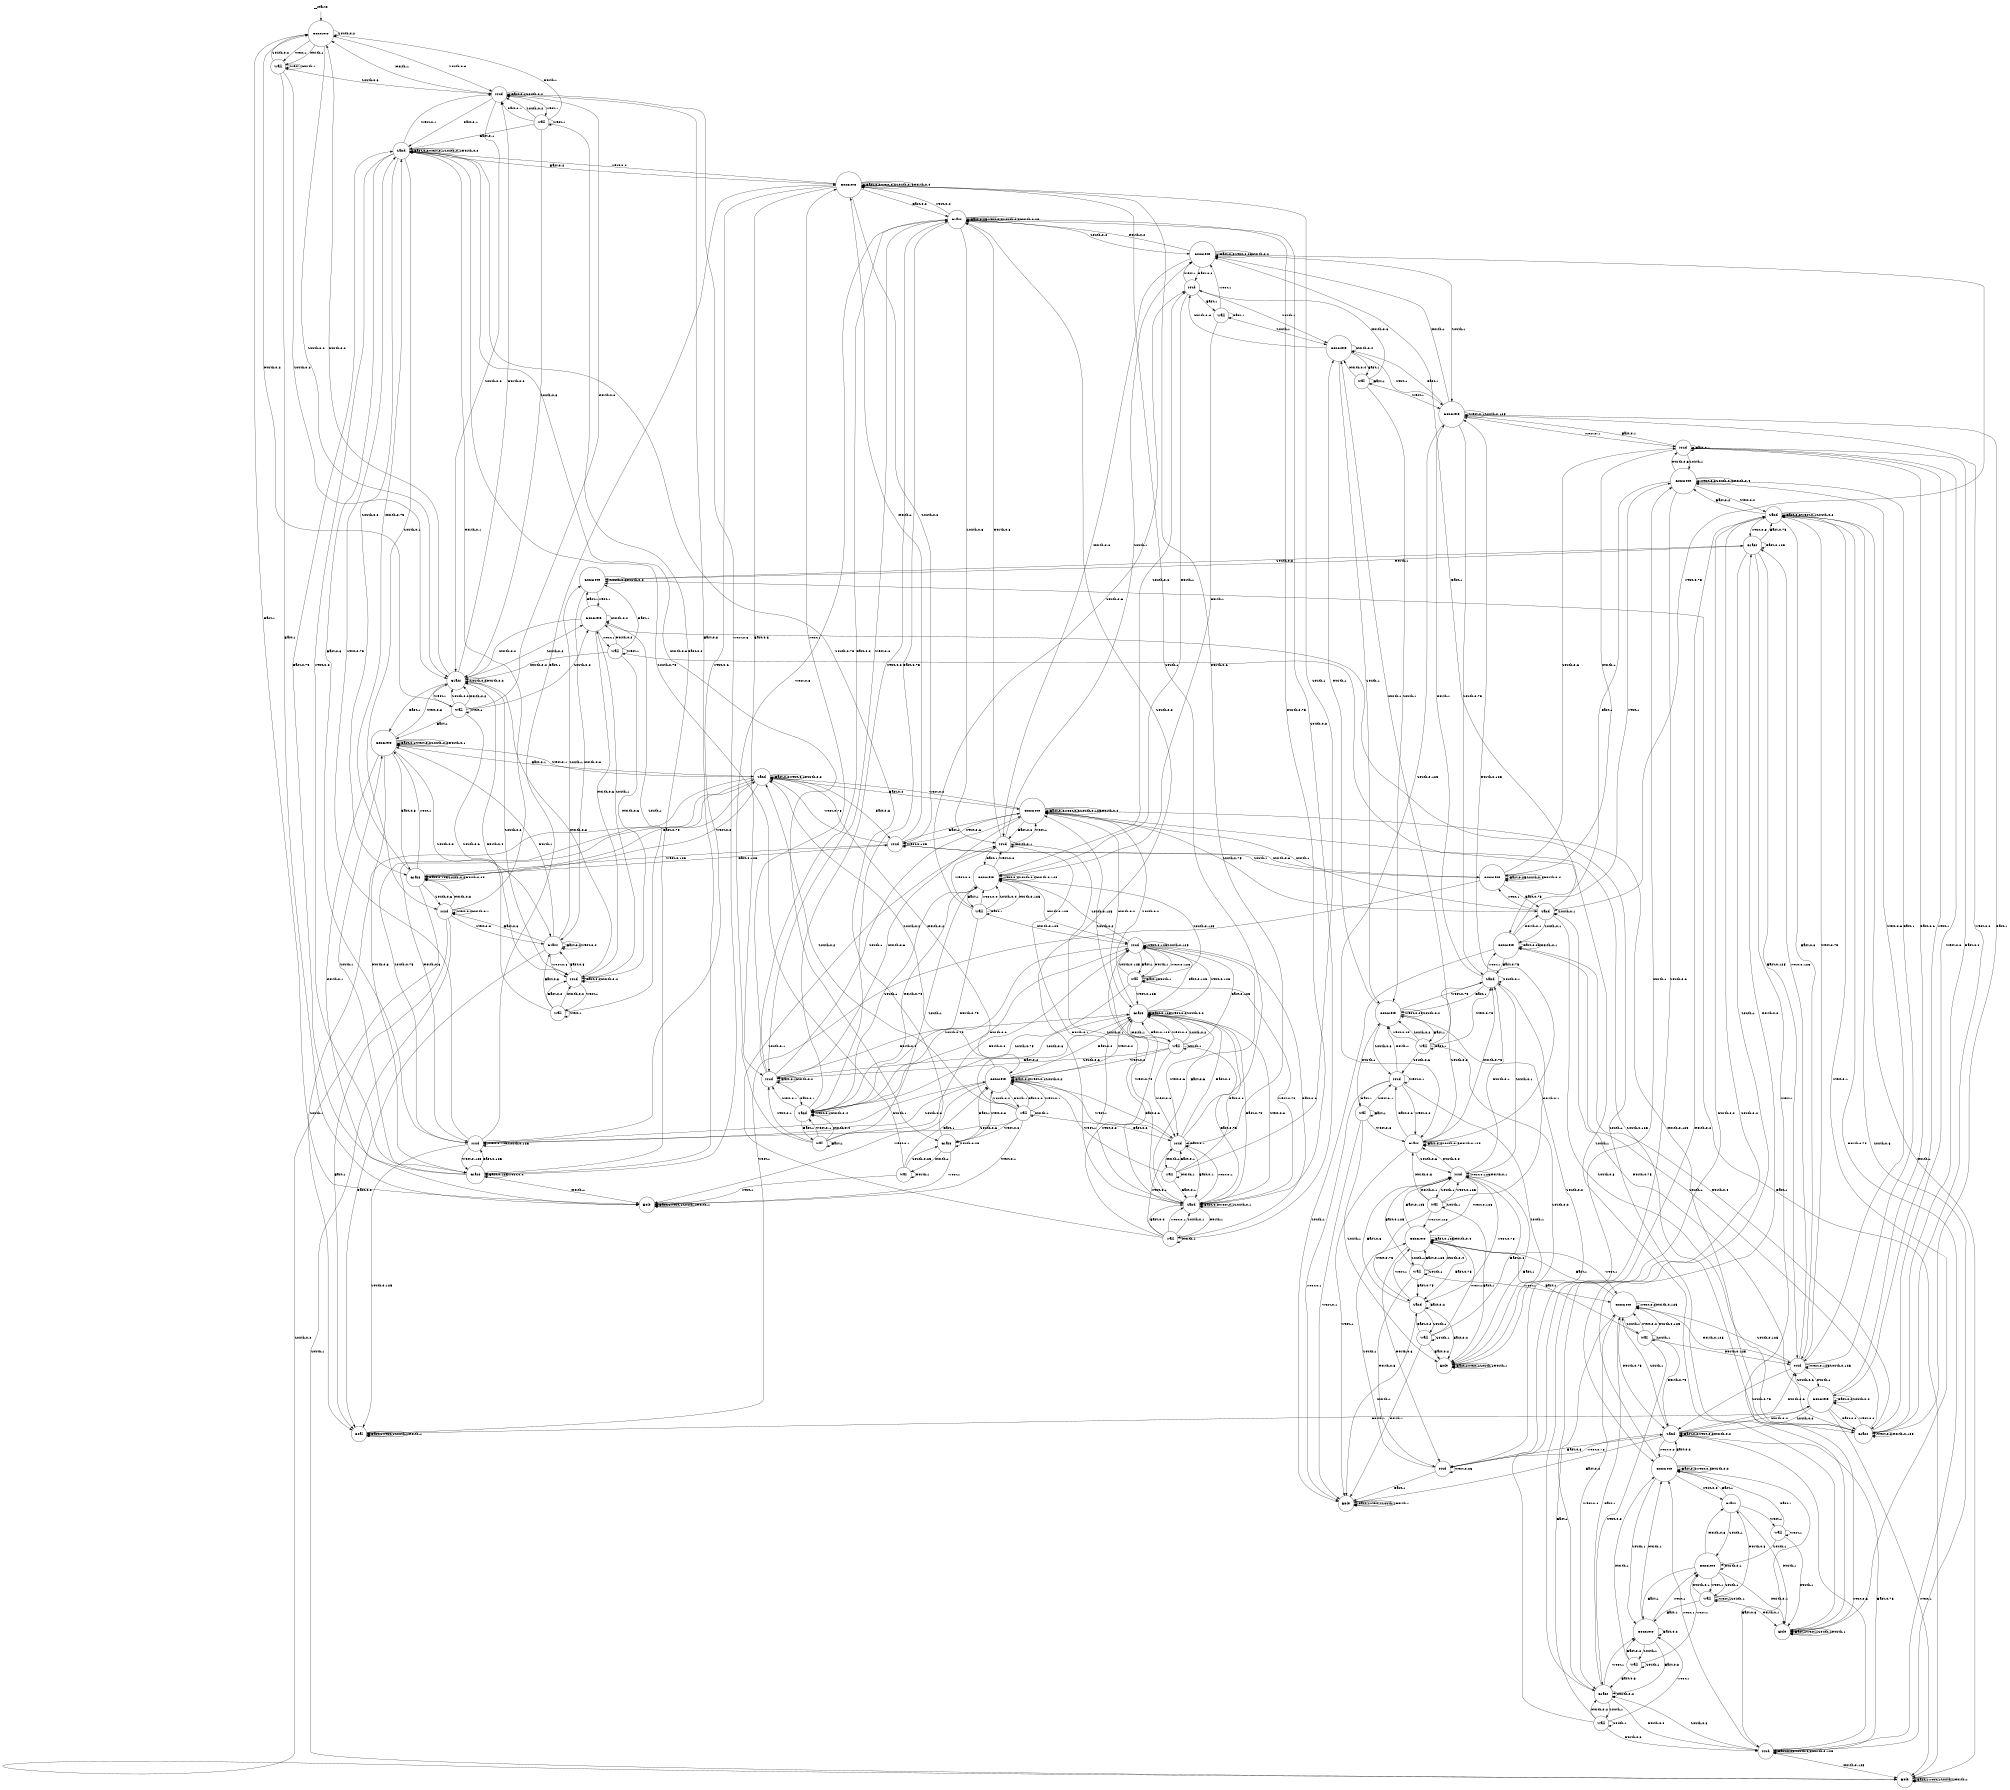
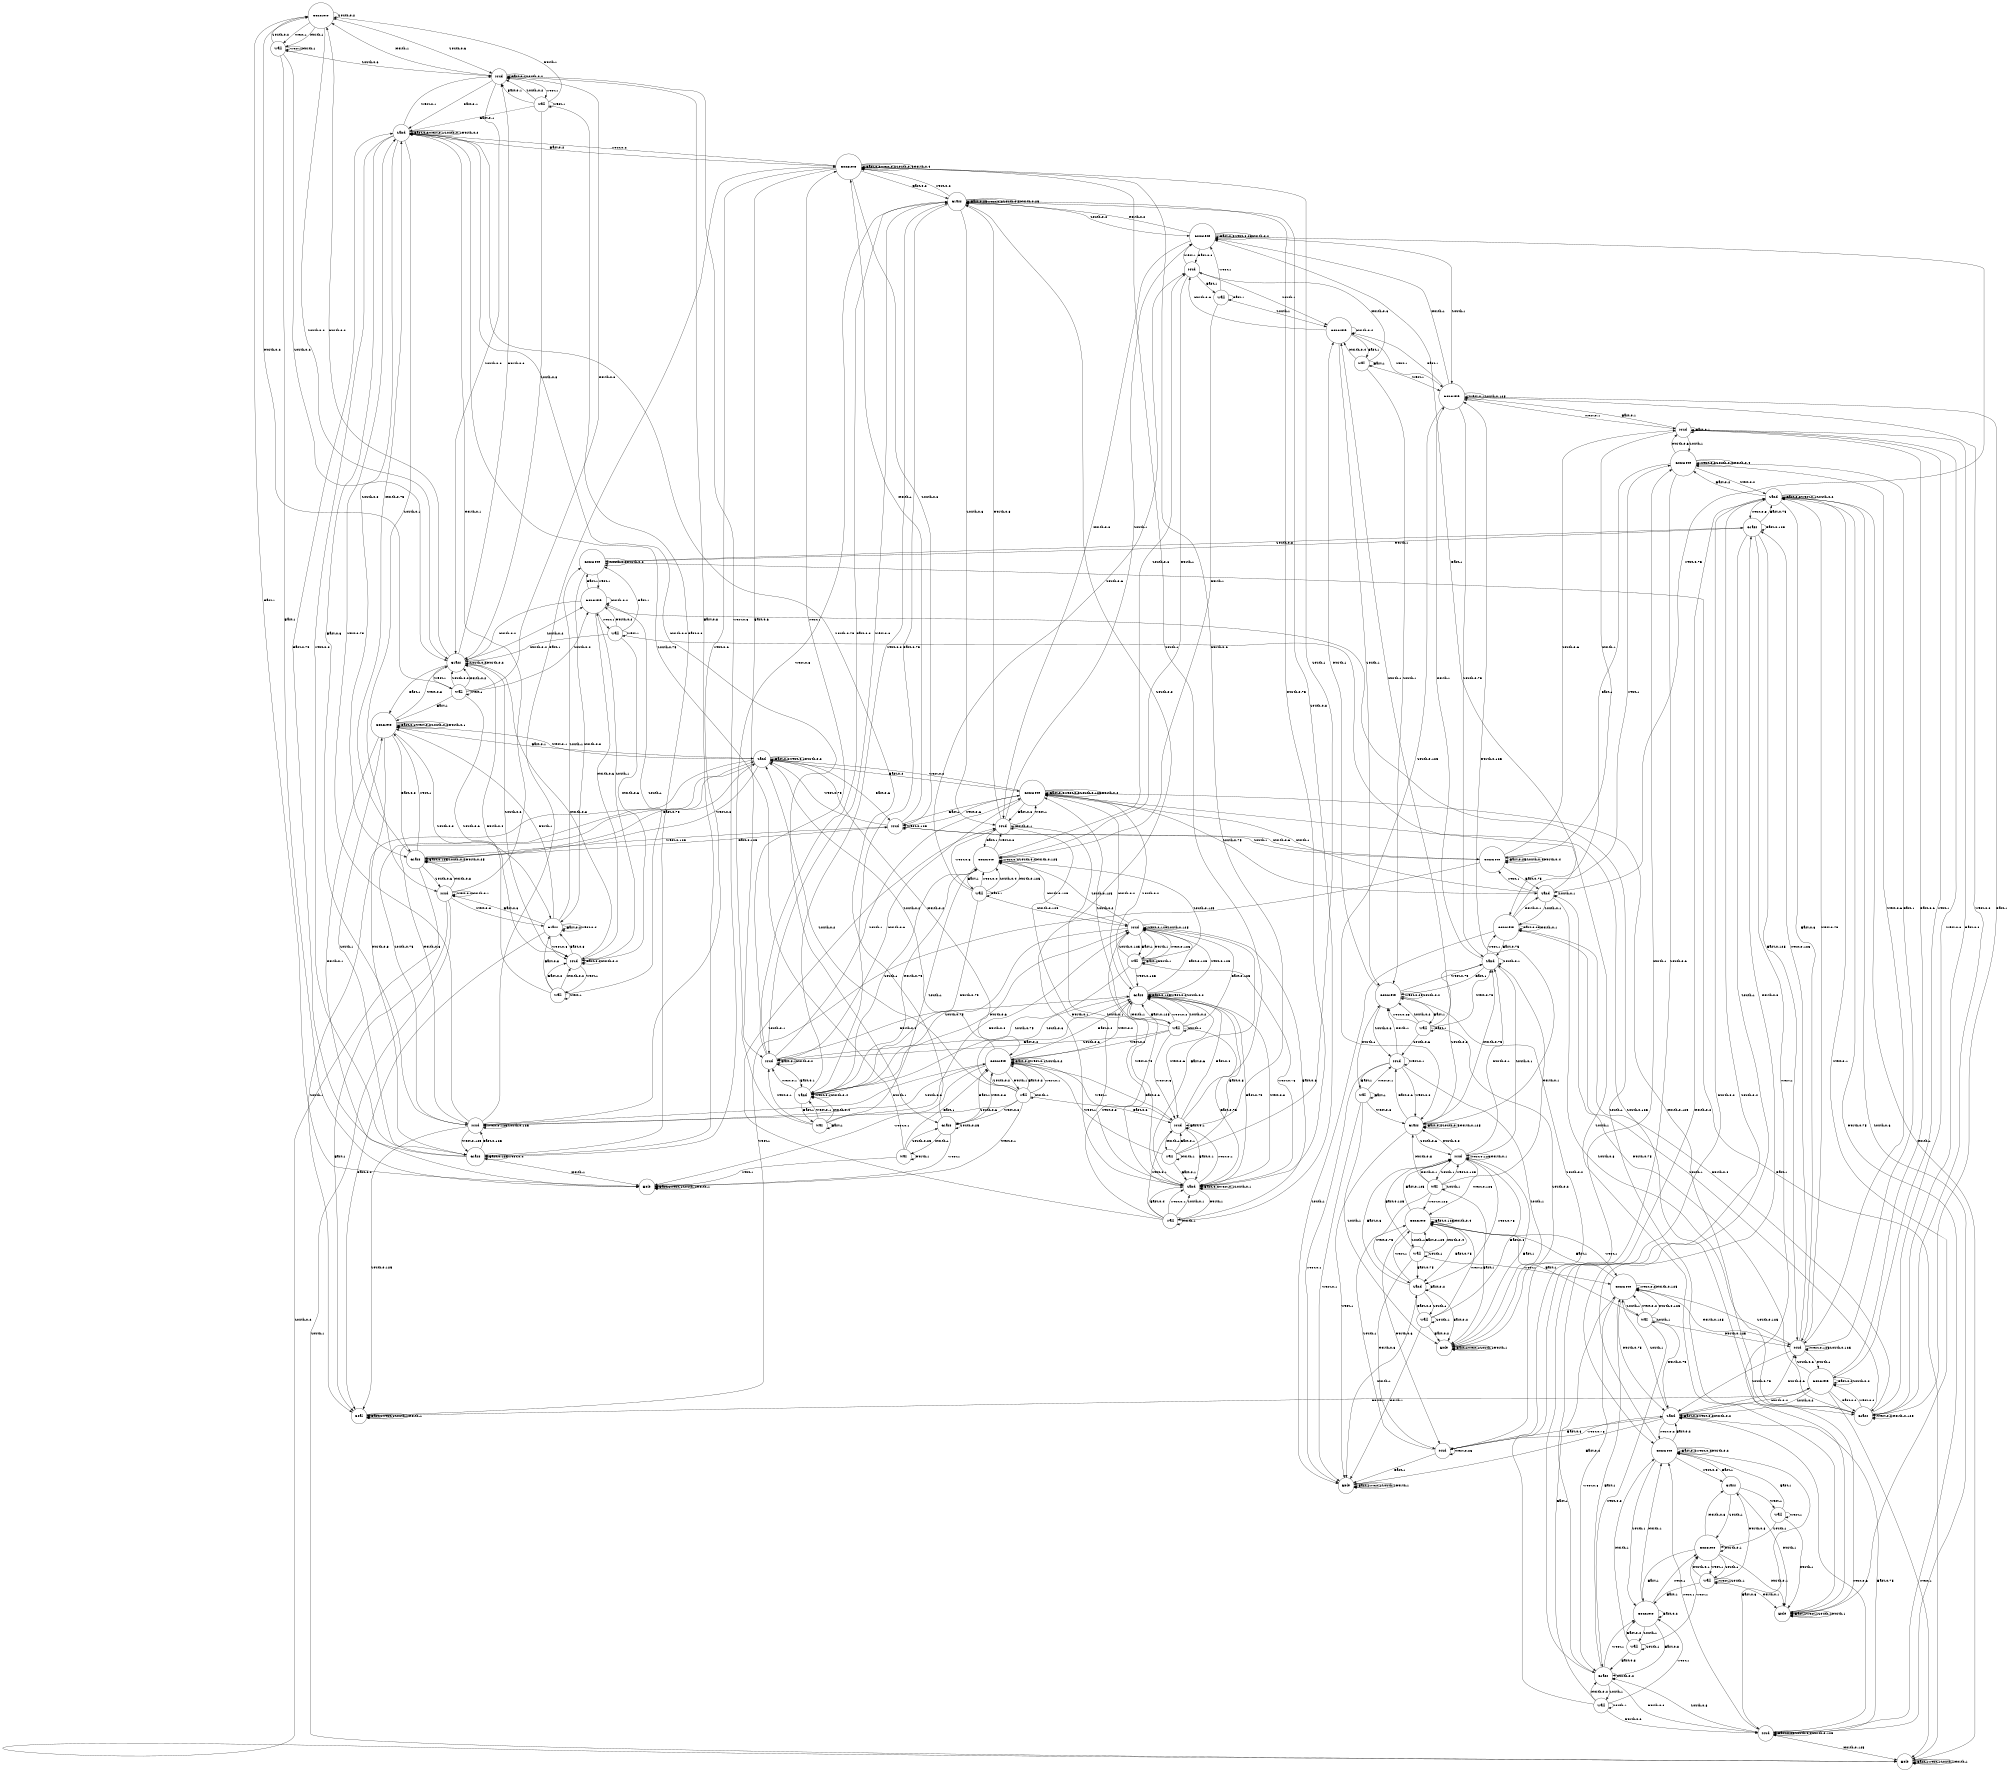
node "__start0": removed
